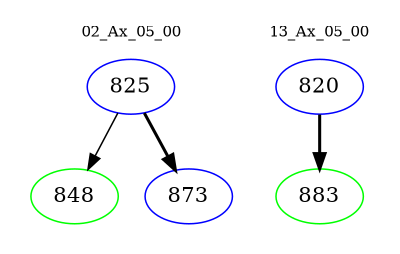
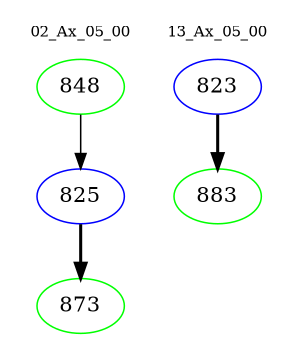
node "820": label "820" -> "823"
edge "825" -> "848": reversed
node "873": color blue -> green
